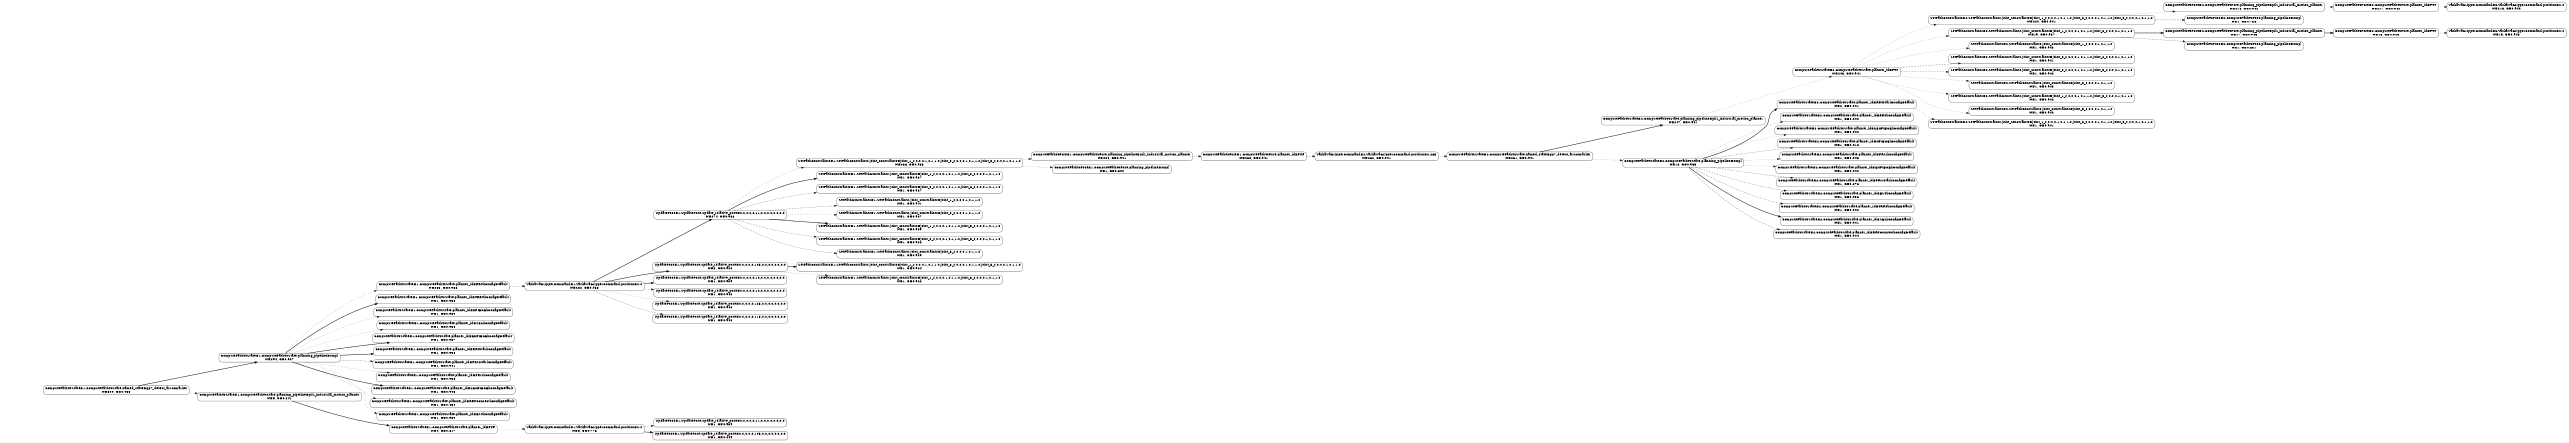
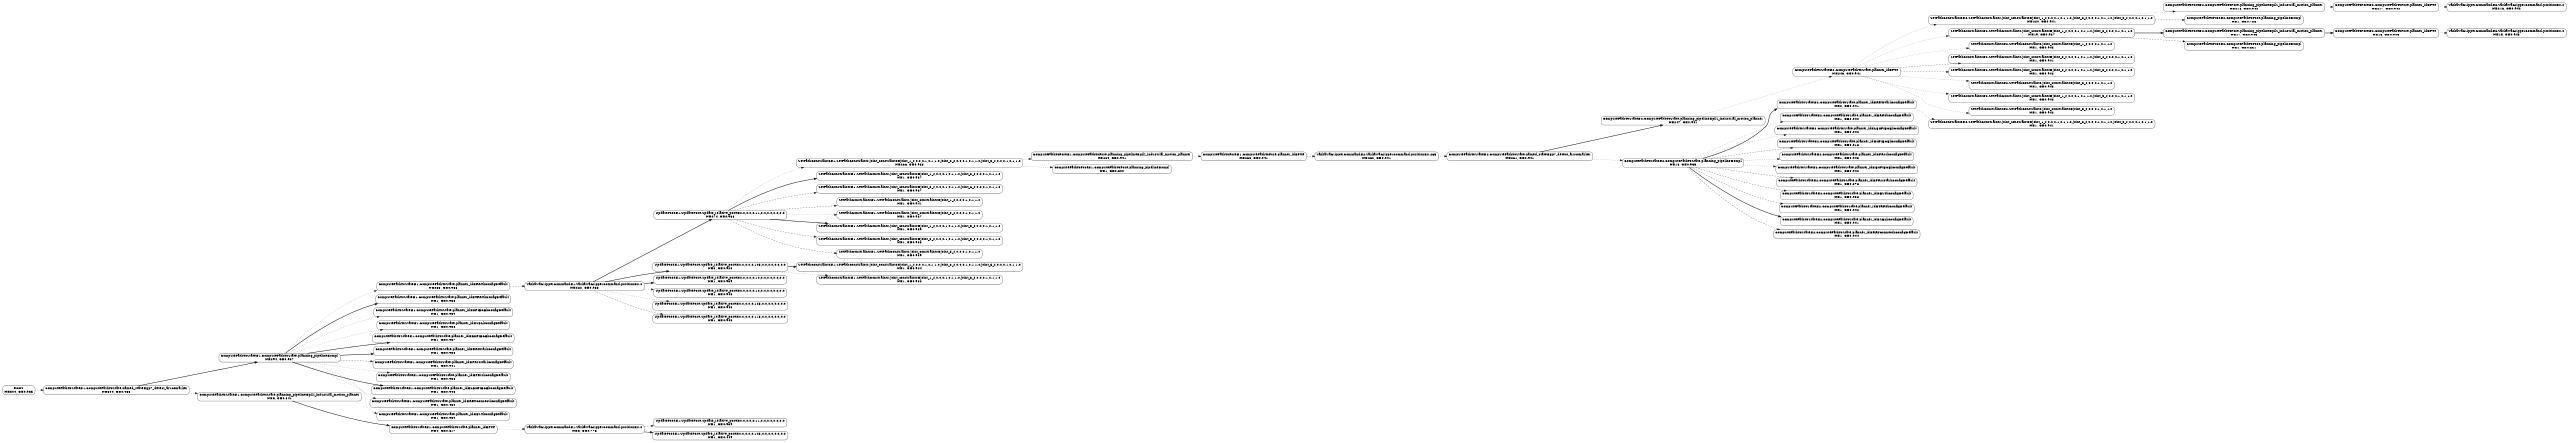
node "ROOT N=300, Q=0.935": added
